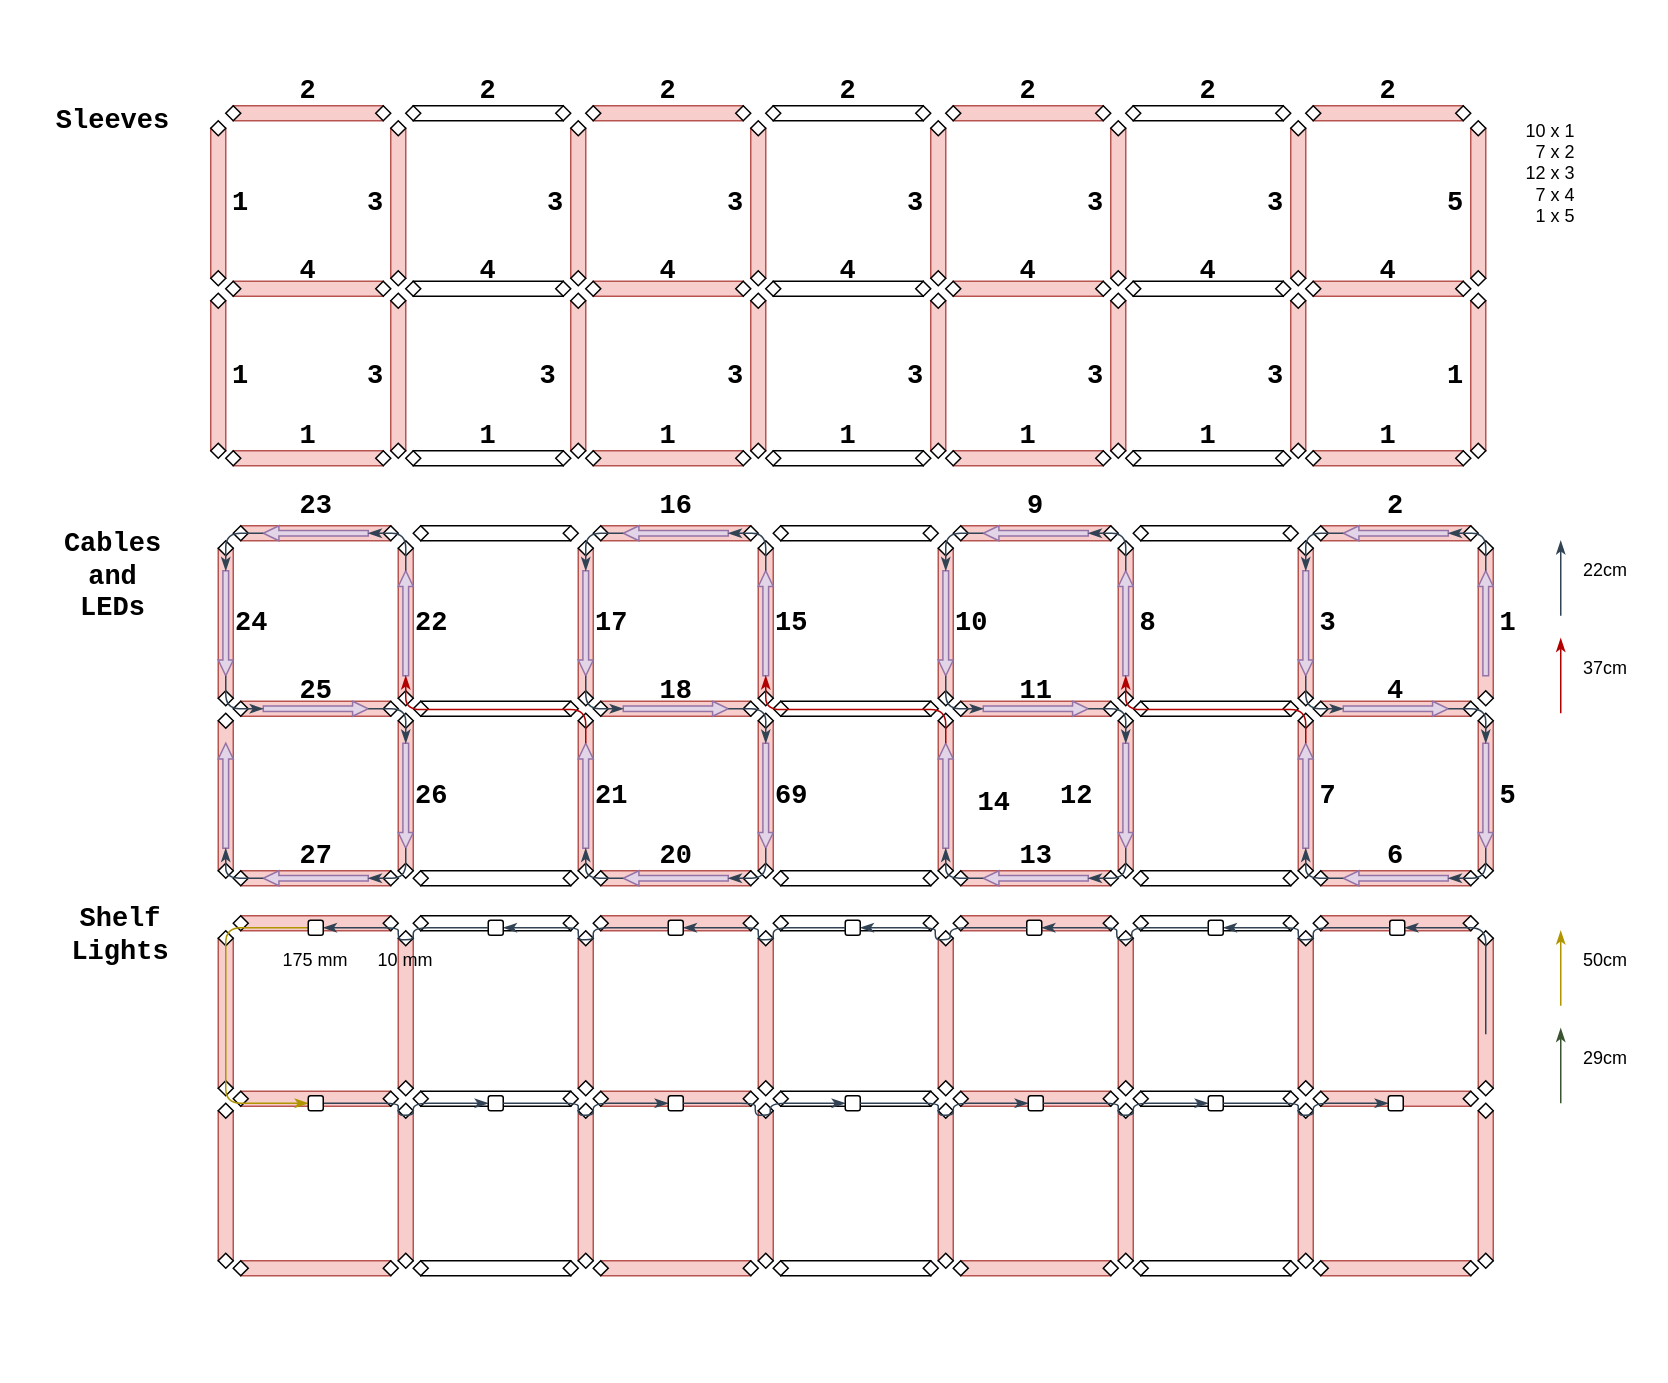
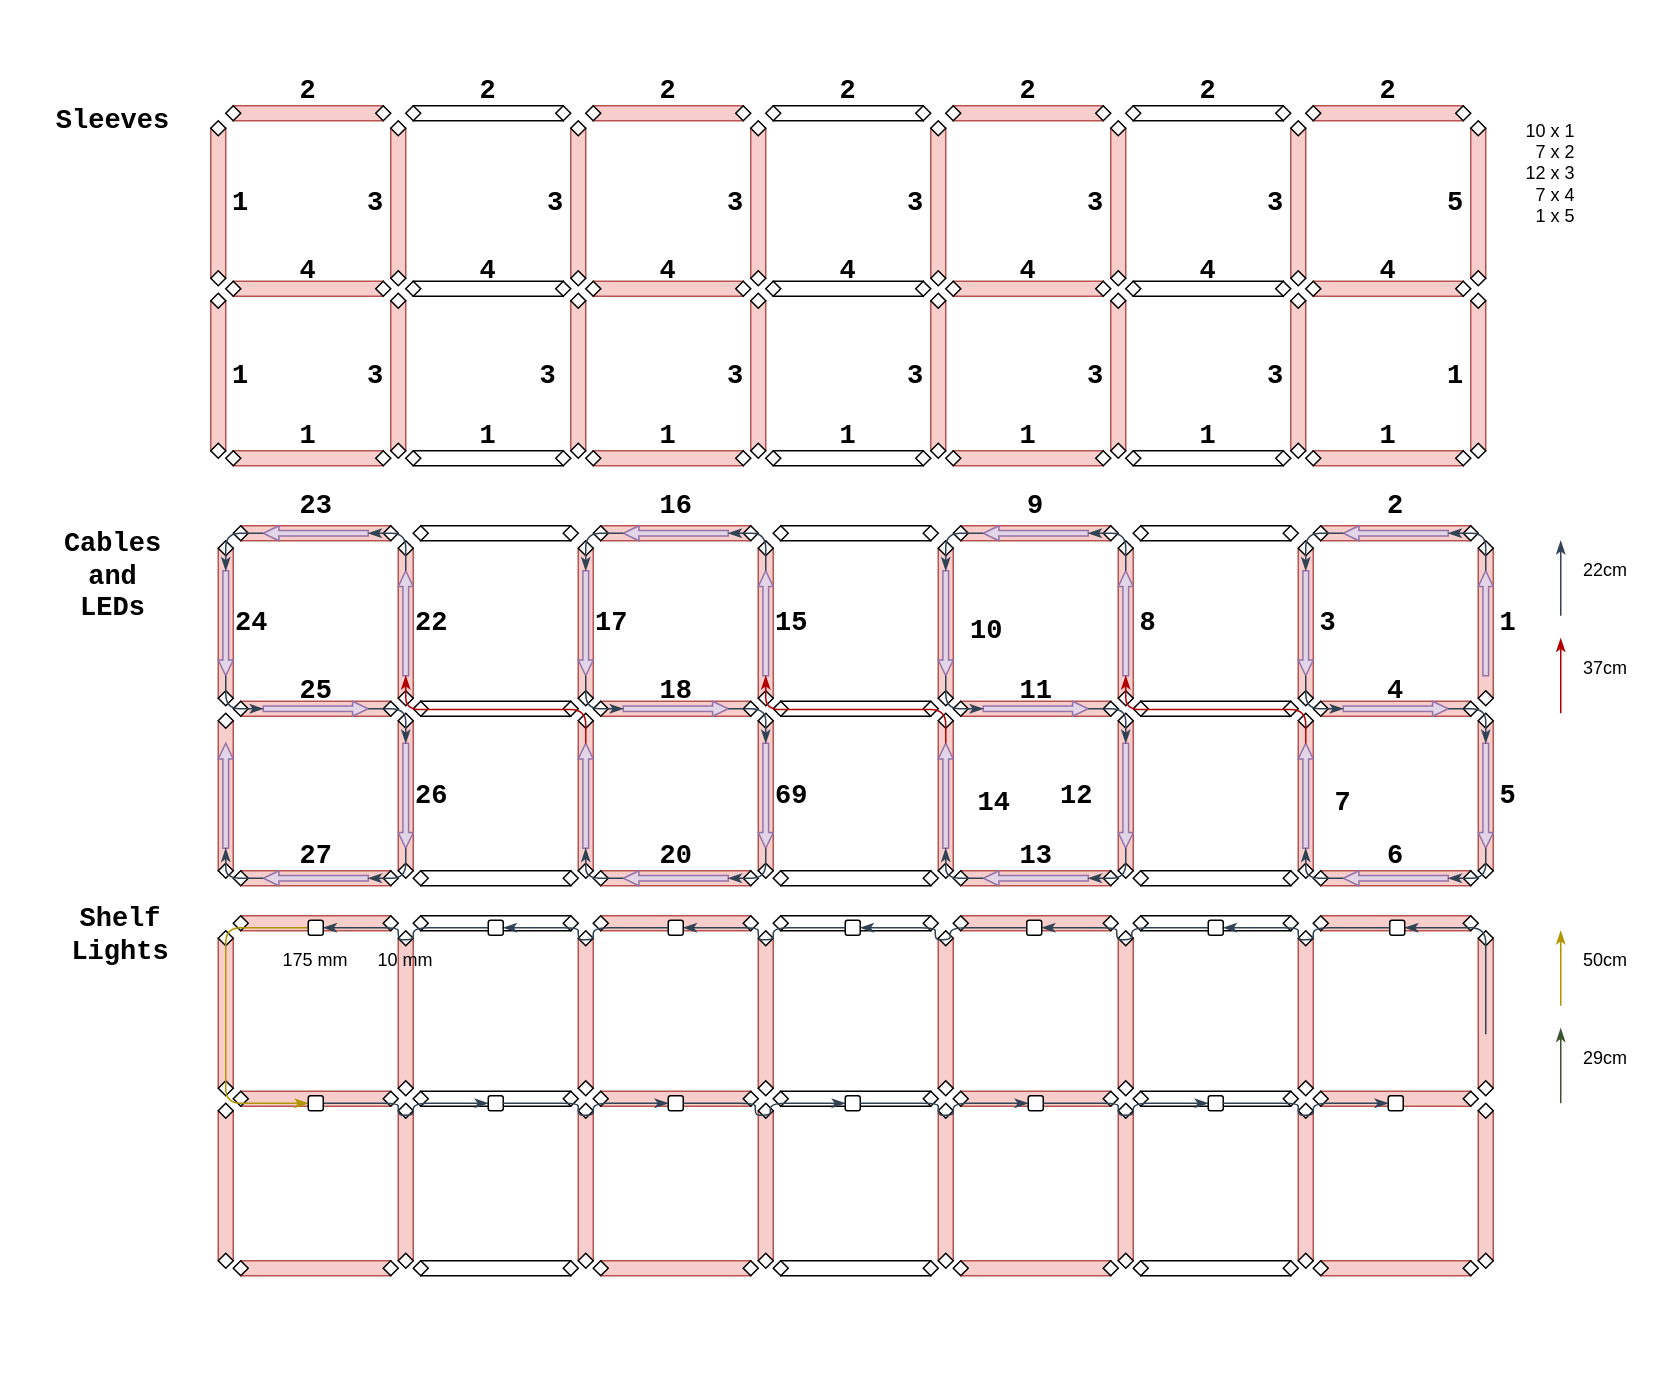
node "10": moved (972, 623) -> (987, 631)
node "21": removed
node "7": moved (1328, 796) -> (1343, 803)
